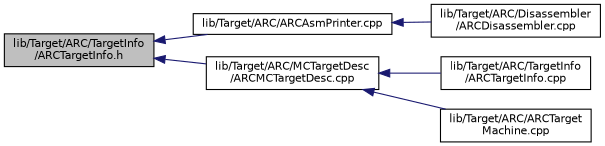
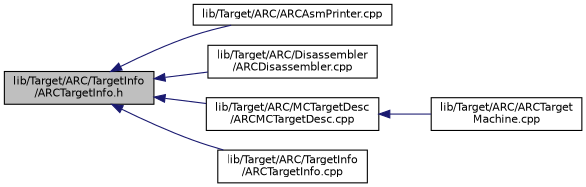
edge "lib/Target/ARC/Disassembler /ARCDisassembler.cpp" -> "lib/Target/ARC/ARCAsmPrinter.cpp": now "lib/Target/ARC/Disassembler /ARCDisassembler.cpp" -> "lib/Target/ARC/TargetInfo /ARCTargetInfo.h"
edge "lib/Target/ARC/TargetInfo /ARCTargetInfo.cpp" -> "lib/Target/ARC/MCTargetDesc /ARCMCTargetDesc.cpp": now "lib/Target/ARC/TargetInfo /ARCTargetInfo.cpp" -> "lib/Target/ARC/TargetInfo /ARCTargetInfo.h"
